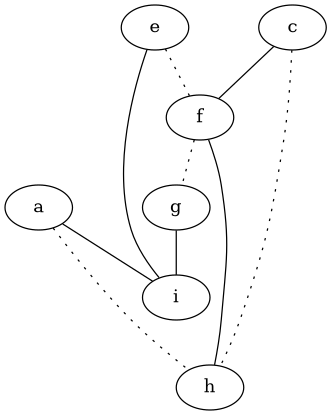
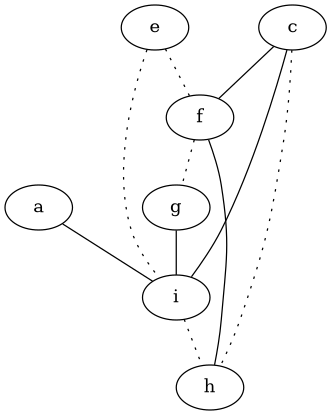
edge "e" -- "i": style solid -> dotted
edge "c" -- "i": added
edge "a" -- "h": now "i" -- "h"
